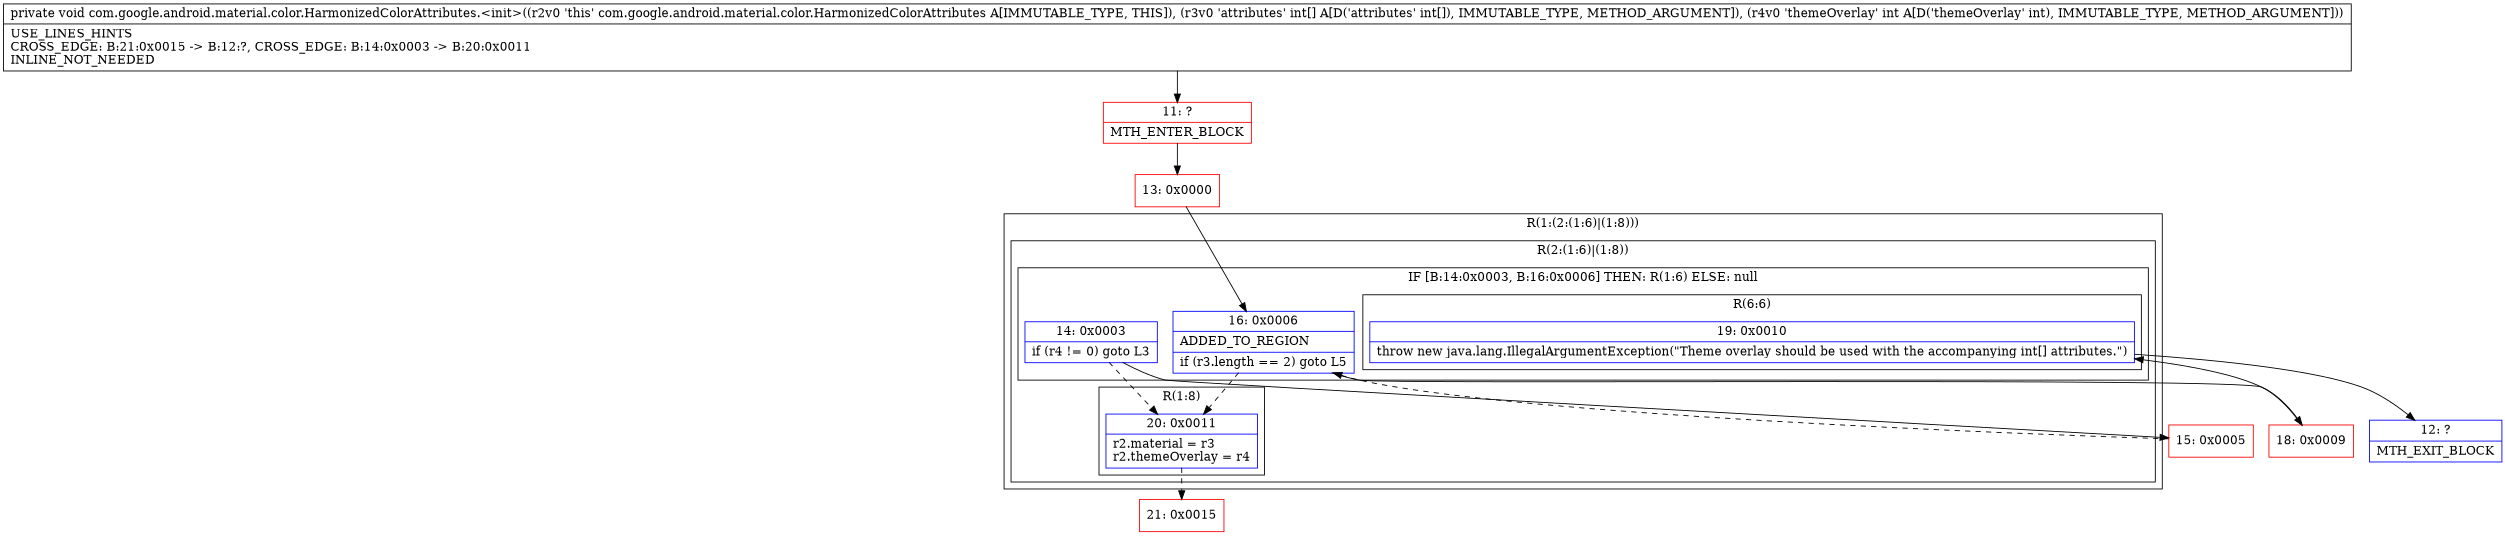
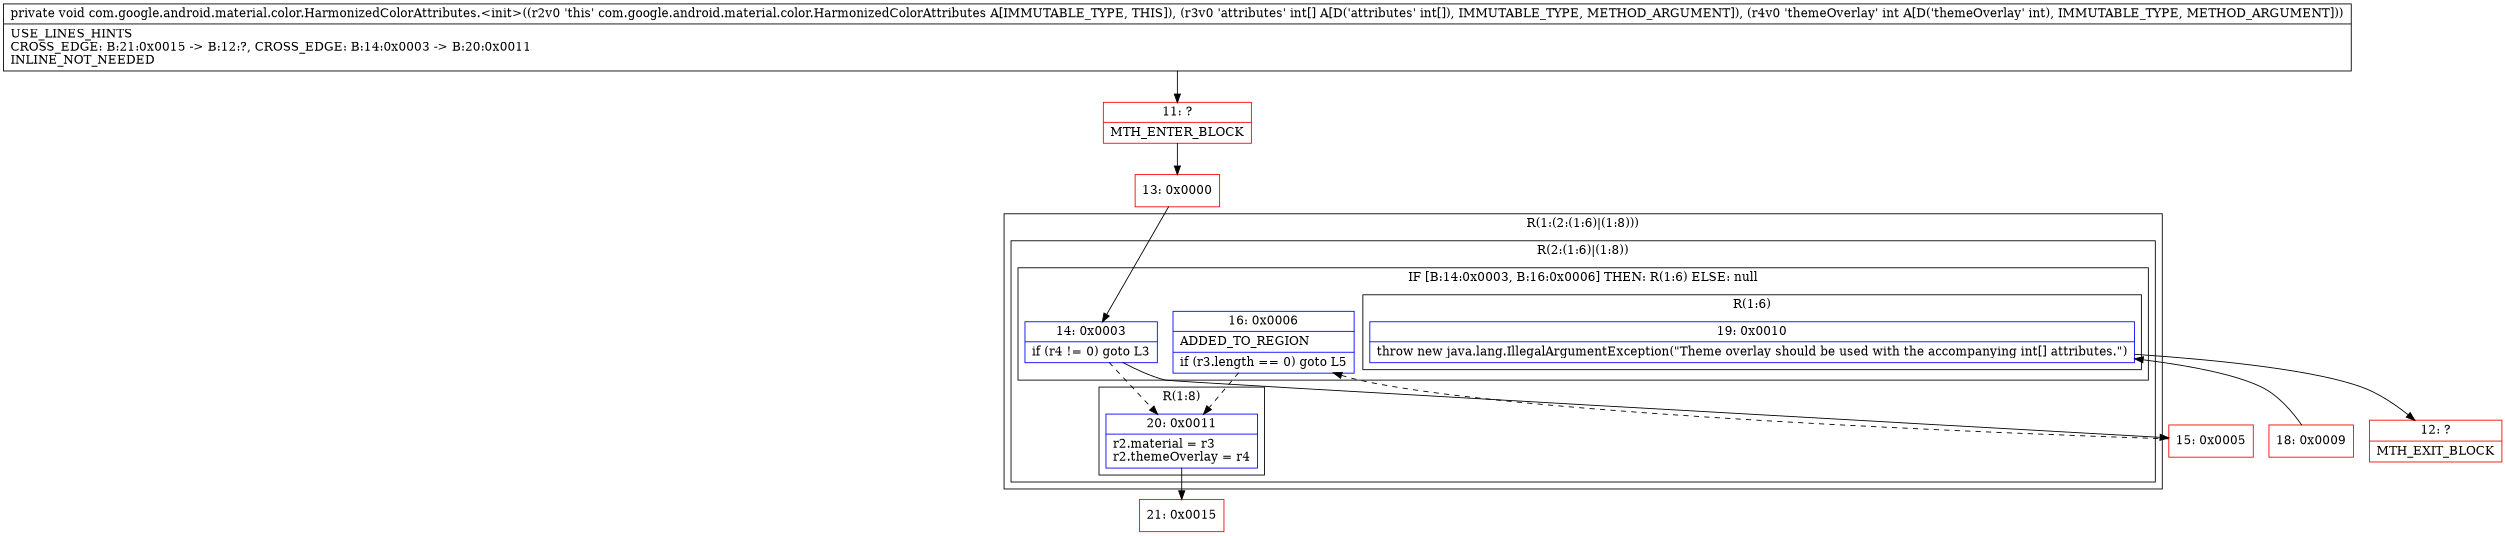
edge "13: 0x0000" -> "16: 0x0006": now "13: 0x0000" -> "14: 0x0003"
cluster "R(6:6)": label "R(6:6)" -> "R(1:6)"
node "16: 0x0006": text "if (r3.length == 2) goto L5" -> "if (r3.length == 0) goto L5"
edge "16: 0x0006" -> "18: 0x0009": removed
node "12: ?": color blue -> red
edge "20: 0x0011" -> "21: 0x0015": style dashed -> solid
